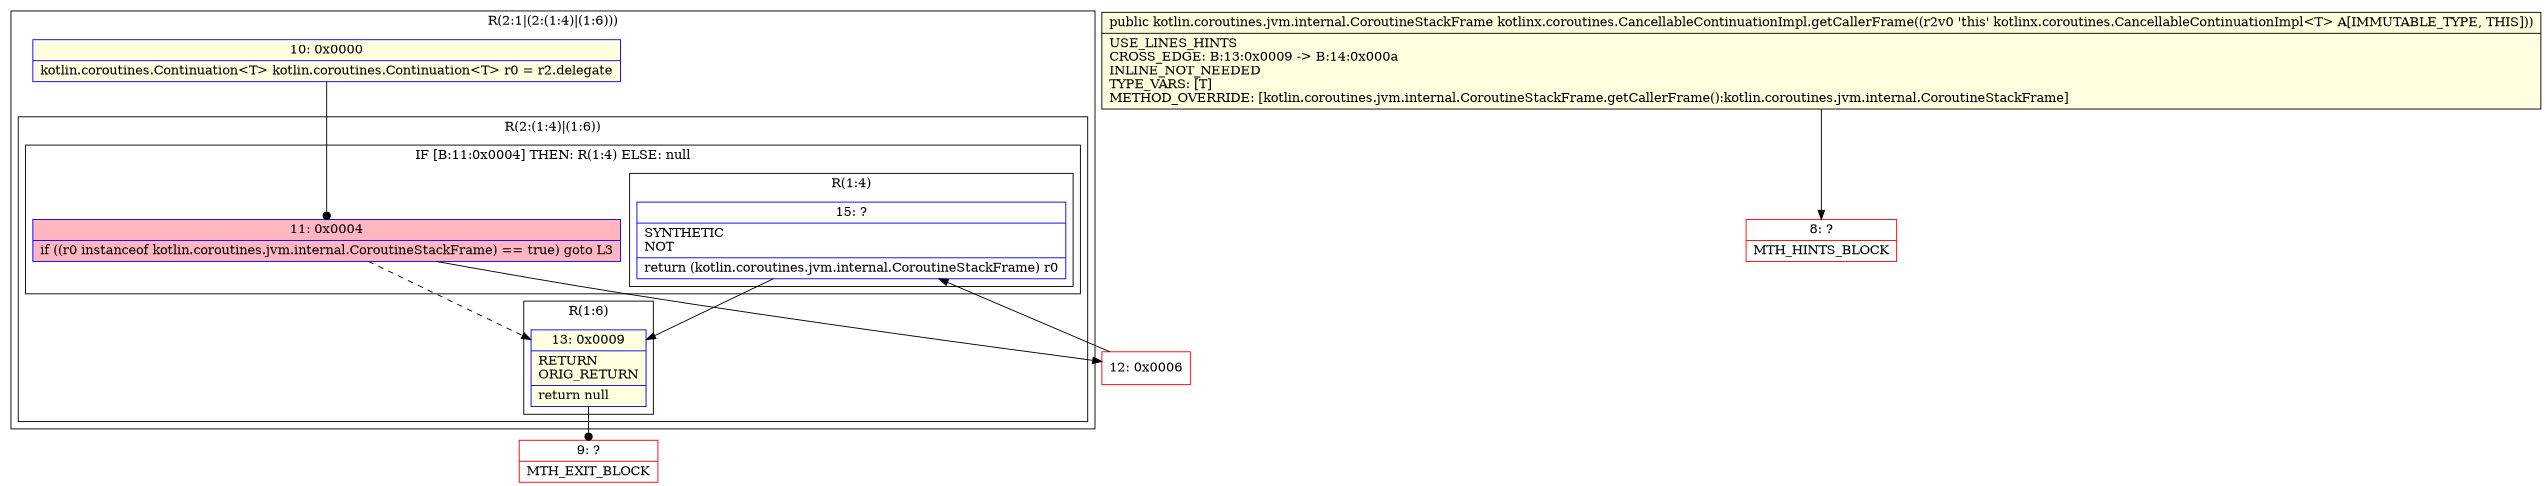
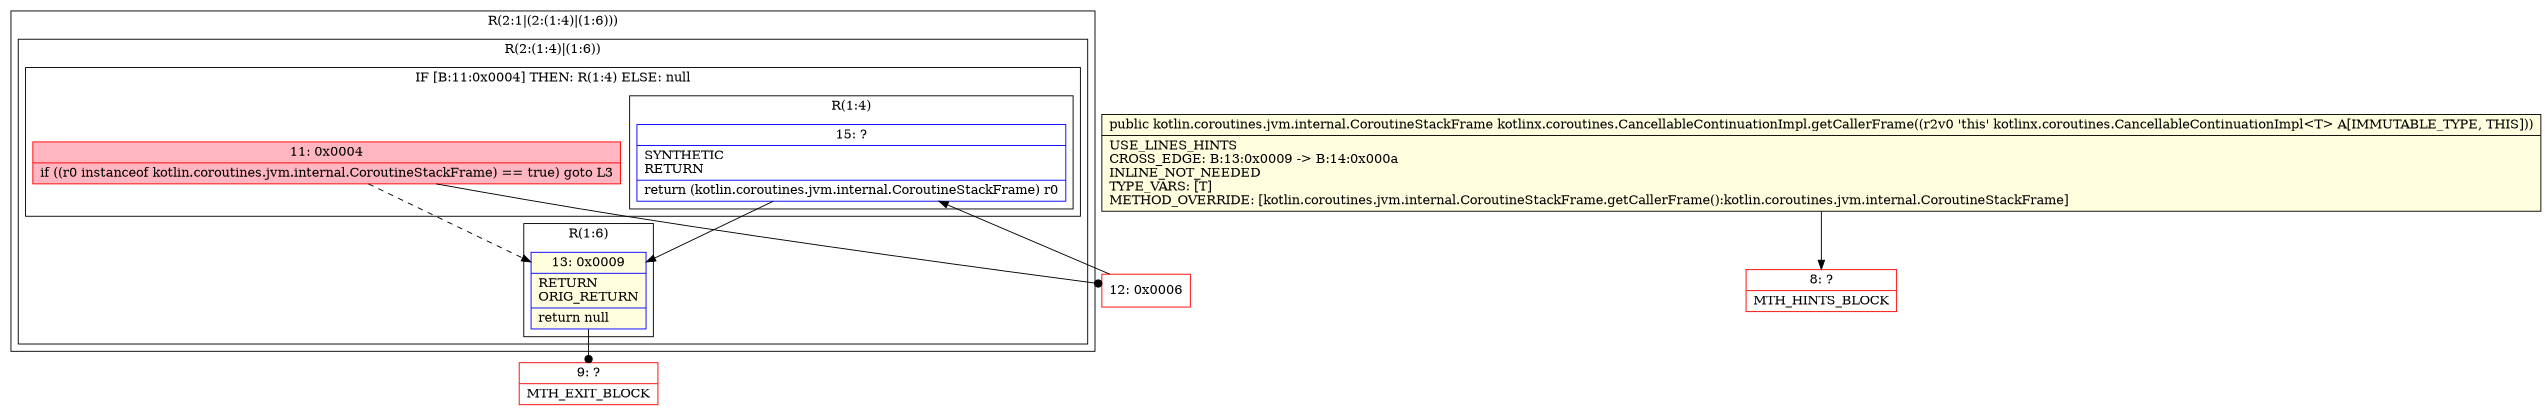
node "10: 0x0000": removed
node "11: 0x0004": color blue -> red
node "15: ?": text "NOT" -> "RETURN"
edge "11: 0x0004" -> "12: 0x0006": arrowhead normal -> dot
